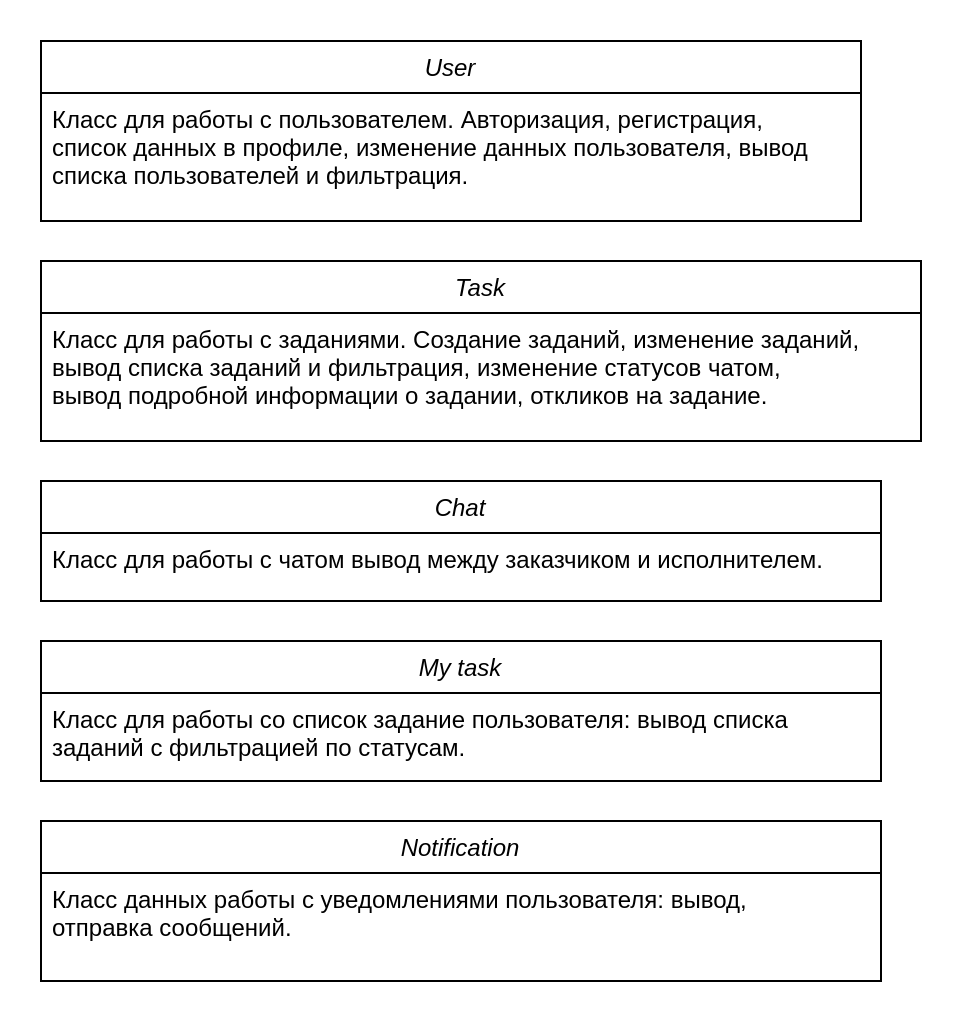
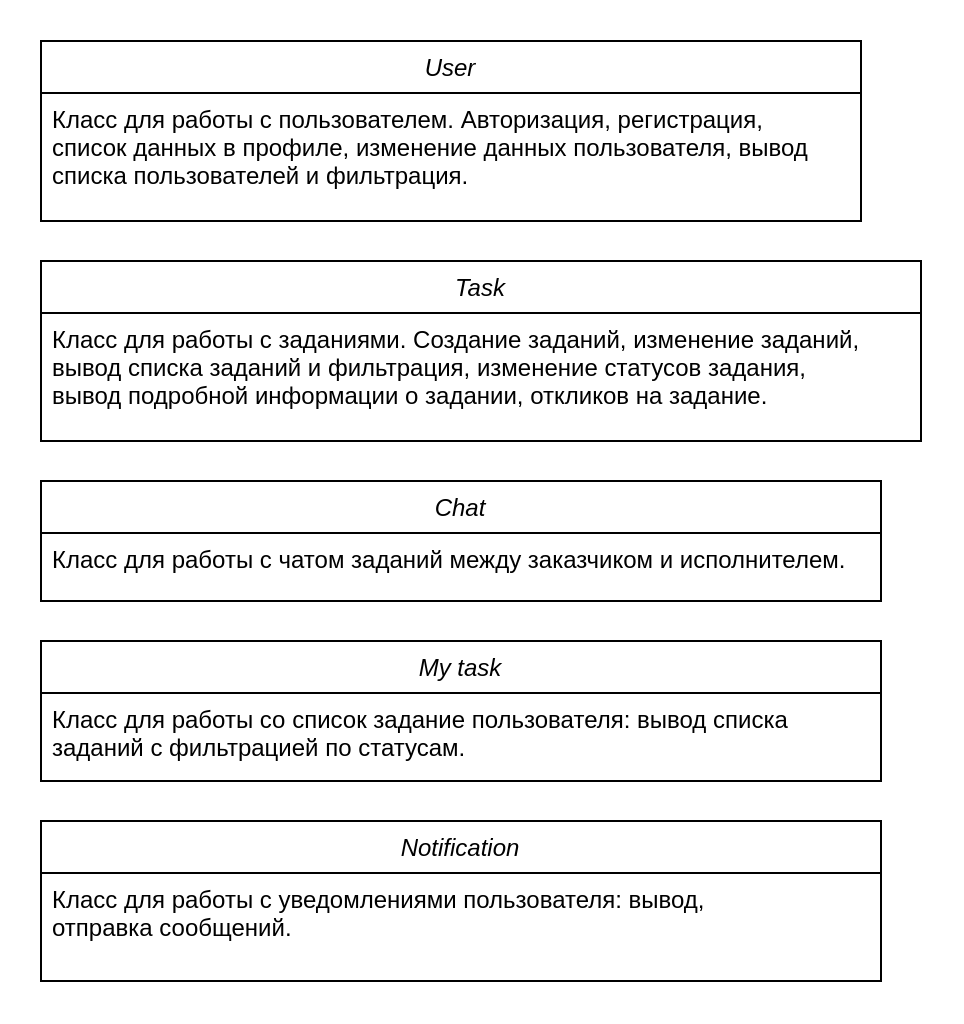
node "Класс для работы с заданиями. Создание заданий, изменение заданий, вывод списка заданий и фильтрация, изменение статусов чатом, вывод подробной информации о задании, откликов на задание.": label "Класс для работы с заданиями. Создание заданий, изменение заданий, вывод списка заданий и фильтрация, изменение статусов чатом, вывод подробной информации о задании, откликов на задание." -> "Класс для работы с заданиями. Создание заданий, изменение заданий, вывод списка заданий и фильтрация, изменение статусов задания, вывод подробной информации о задании, откликов на задание."
node "Класс для работы с чатом вывод между заказчиком и исполнителем.": label "Класс для работы с чатом вывод между заказчиком и исполнителем." -> "Класс для работы с чатом заданий между заказчиком и исполнителем."
node "Класс данных работы с уведомлениями пользователя: вывод, отправка сообщений.": label "Класс данных работы с уведомлениями пользователя: вывод, отправка сообщений." -> "Класс для работы с уведомлениями пользователя: вывод, отправка сообщений."
